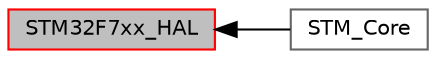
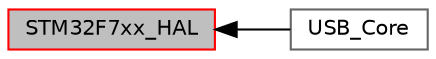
node "STM_Core": label "STM_Core" -> "USB_Core"
